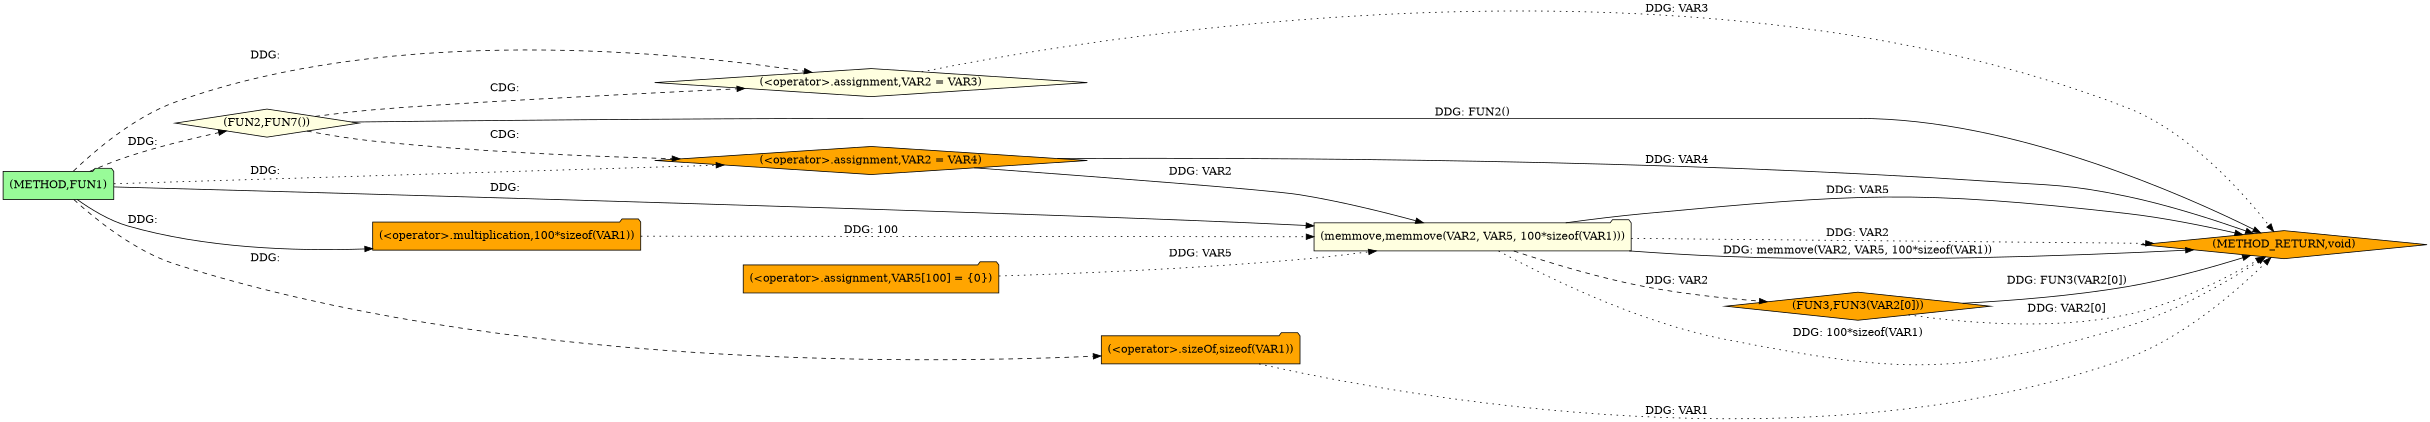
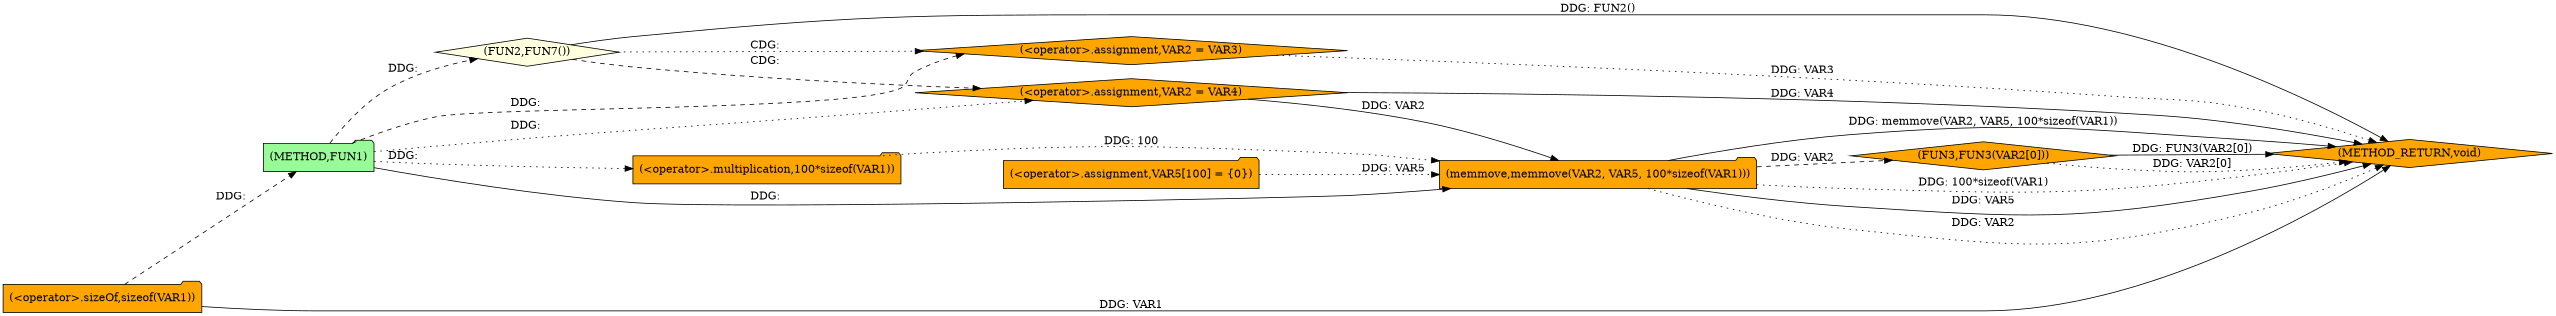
node "(<operator>.assignment,VAR2 = VAR3)": fillcolor lightyellow -> orange
edge "(FUN2,FUN7())" -> "(<operator>.assignment,VAR2 = VAR3)": style dashed -> dotted
node "(memmove,memmove(VAR2, VAR5, 100*sizeof(VAR1)))": fillcolor lightyellow -> orange
edge "(METHOD,FUN1)" -> "(<operator>.multiplication,100*sizeof(VAR1))": style solid -> dotted
edge "(METHOD,FUN1)" -> "(<operator>.sizeOf,sizeof(VAR1))": reversed
edge "(<operator>.sizeOf,sizeof(VAR1))" -> "(METHOD_RETURN,void)": style dotted -> solid
